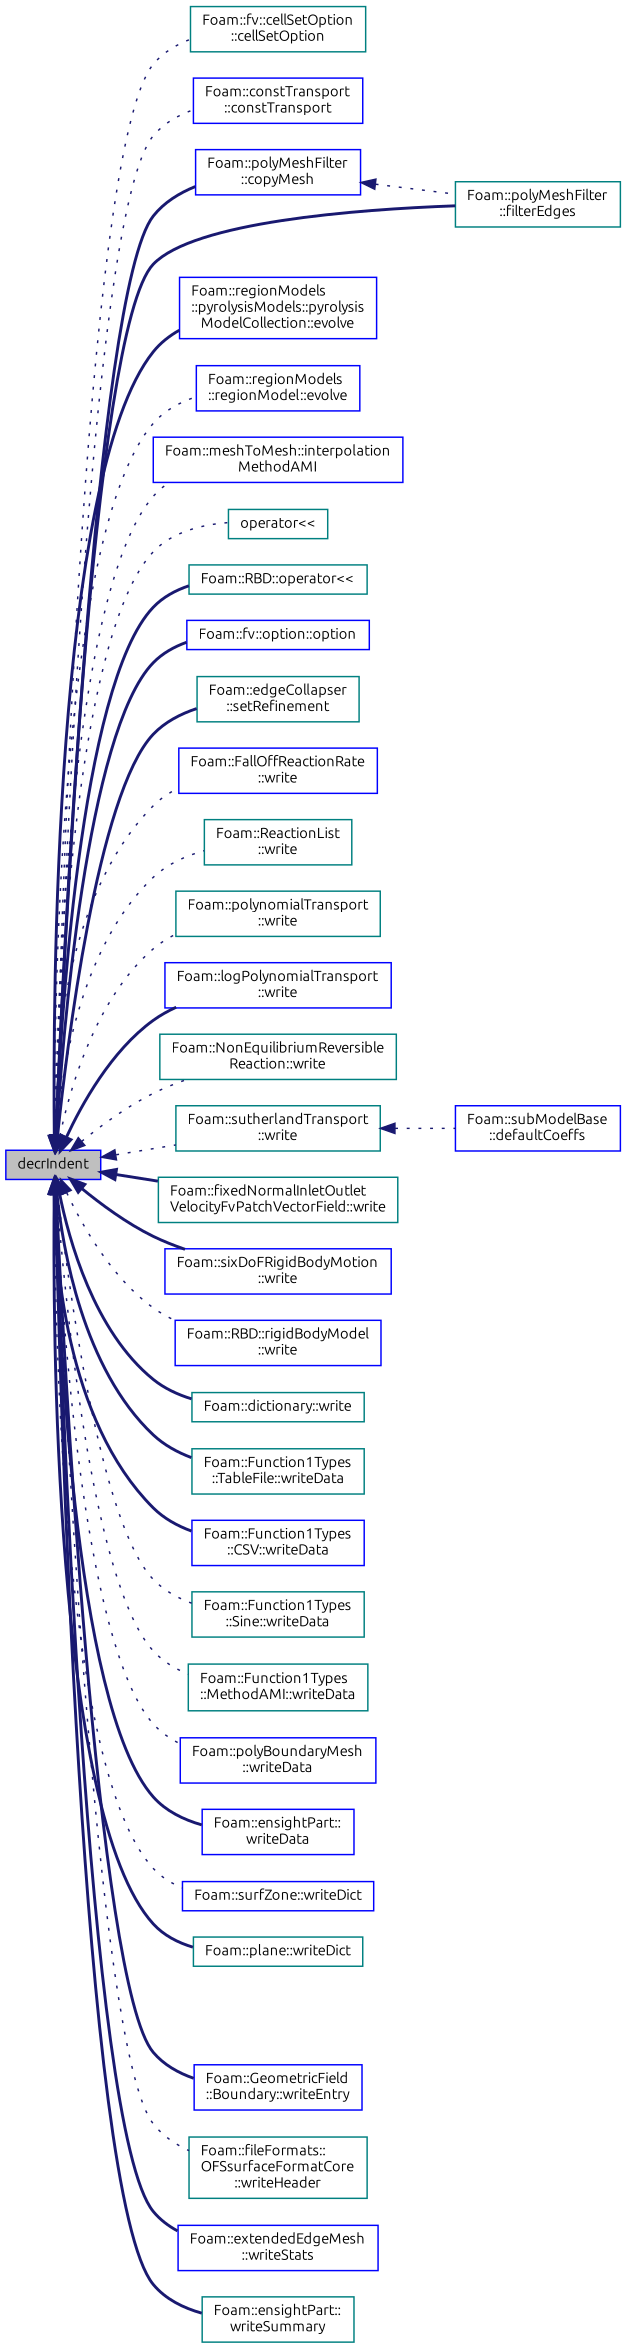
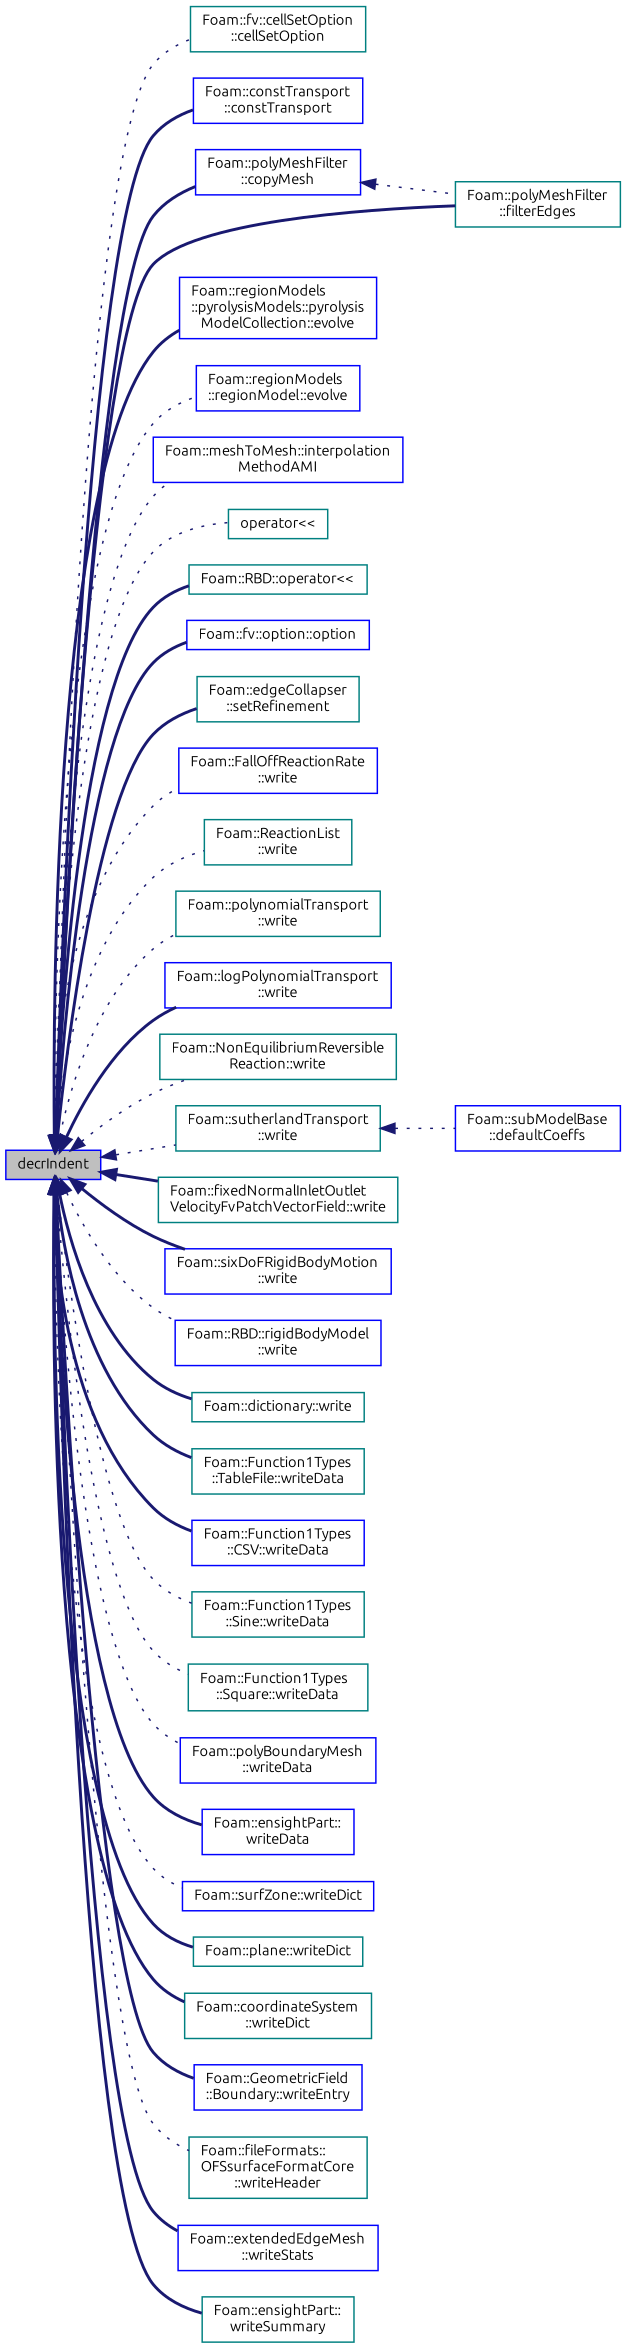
edge "Foam::constTransport ::constTransport" -> "decrIndent": style dotted -> bold
node "Foam::Function1Types ::MethodAMI::writeData": label "Foam::Function1Types ::MethodAMI::writeData" -> "Foam::Function1Types ::Square::writeData"
node "Foam::coordinateSystem ::writeDict": added
